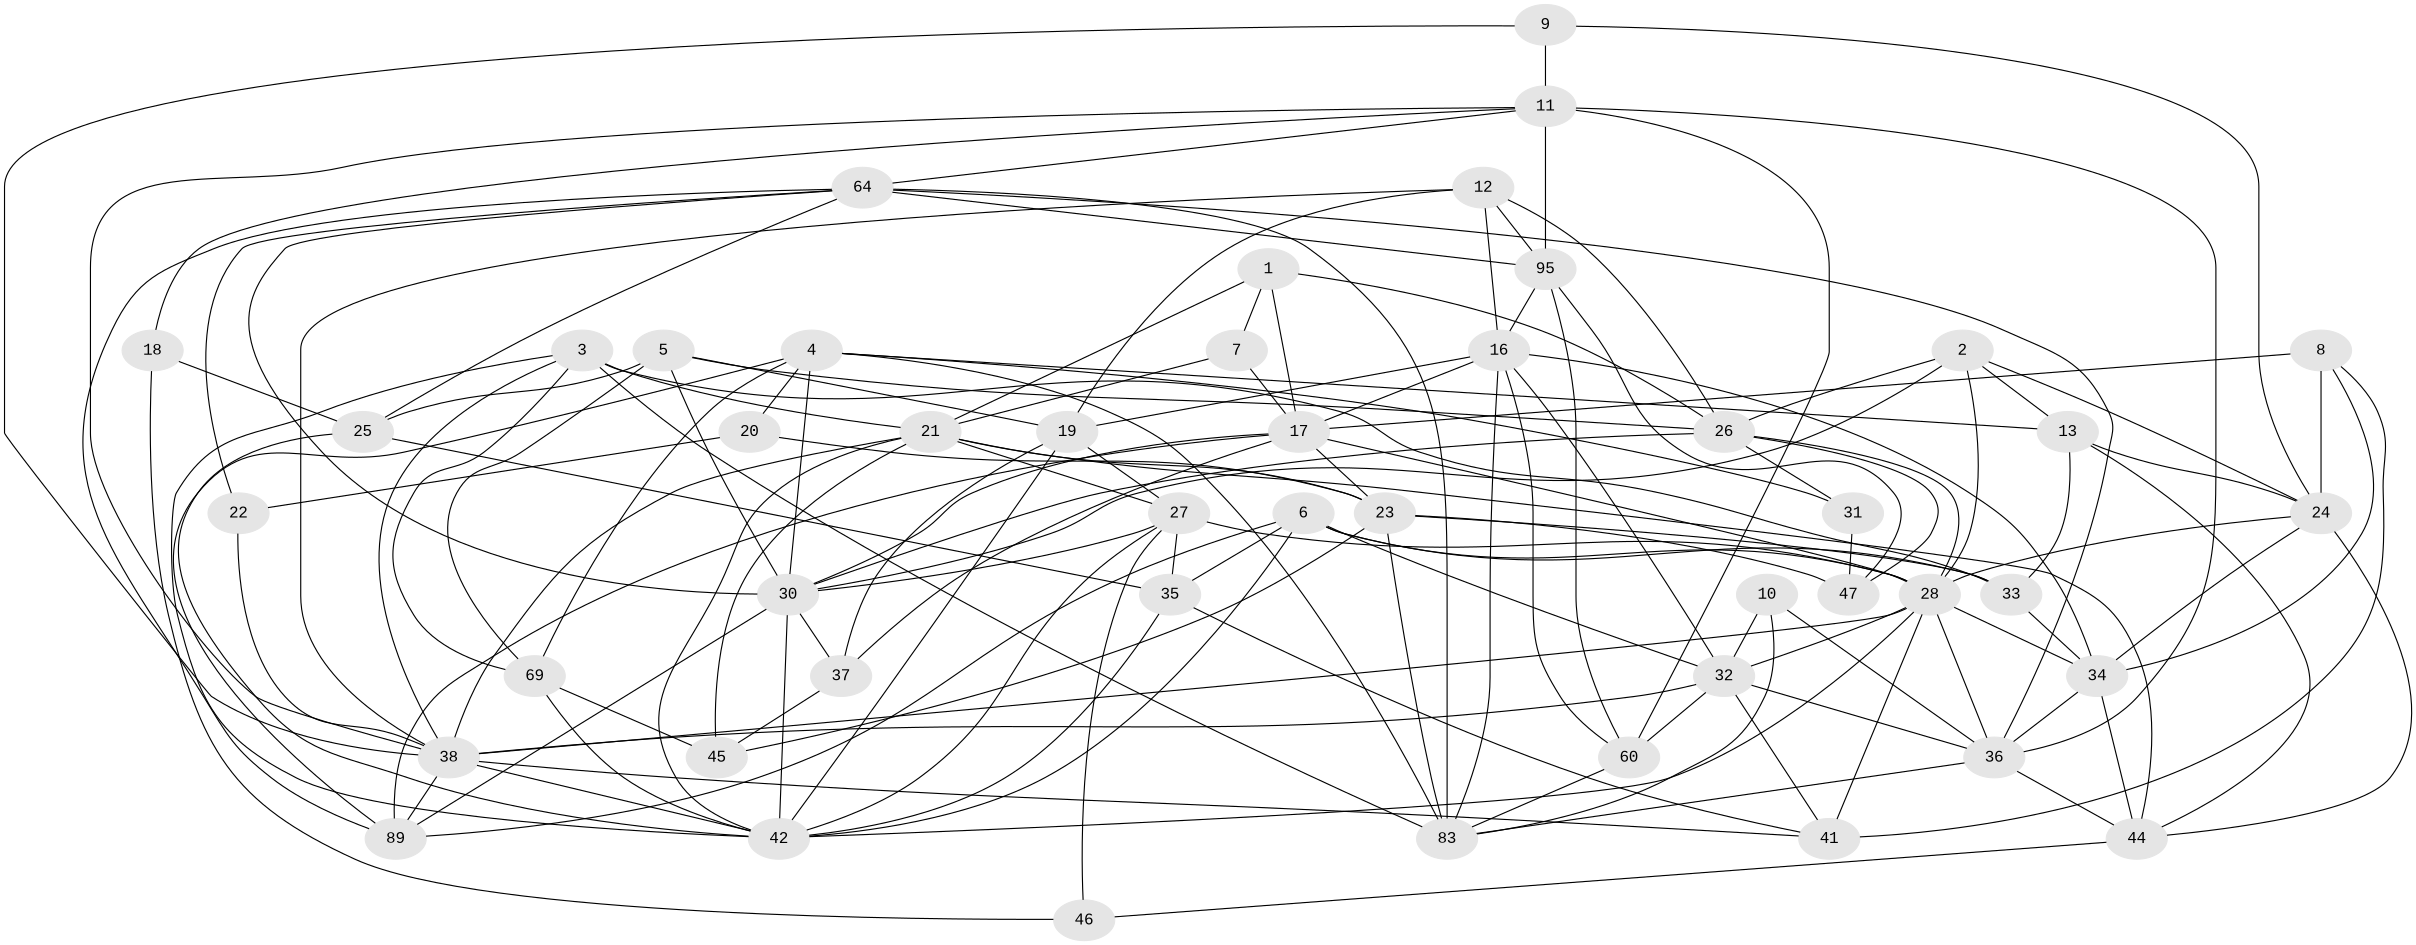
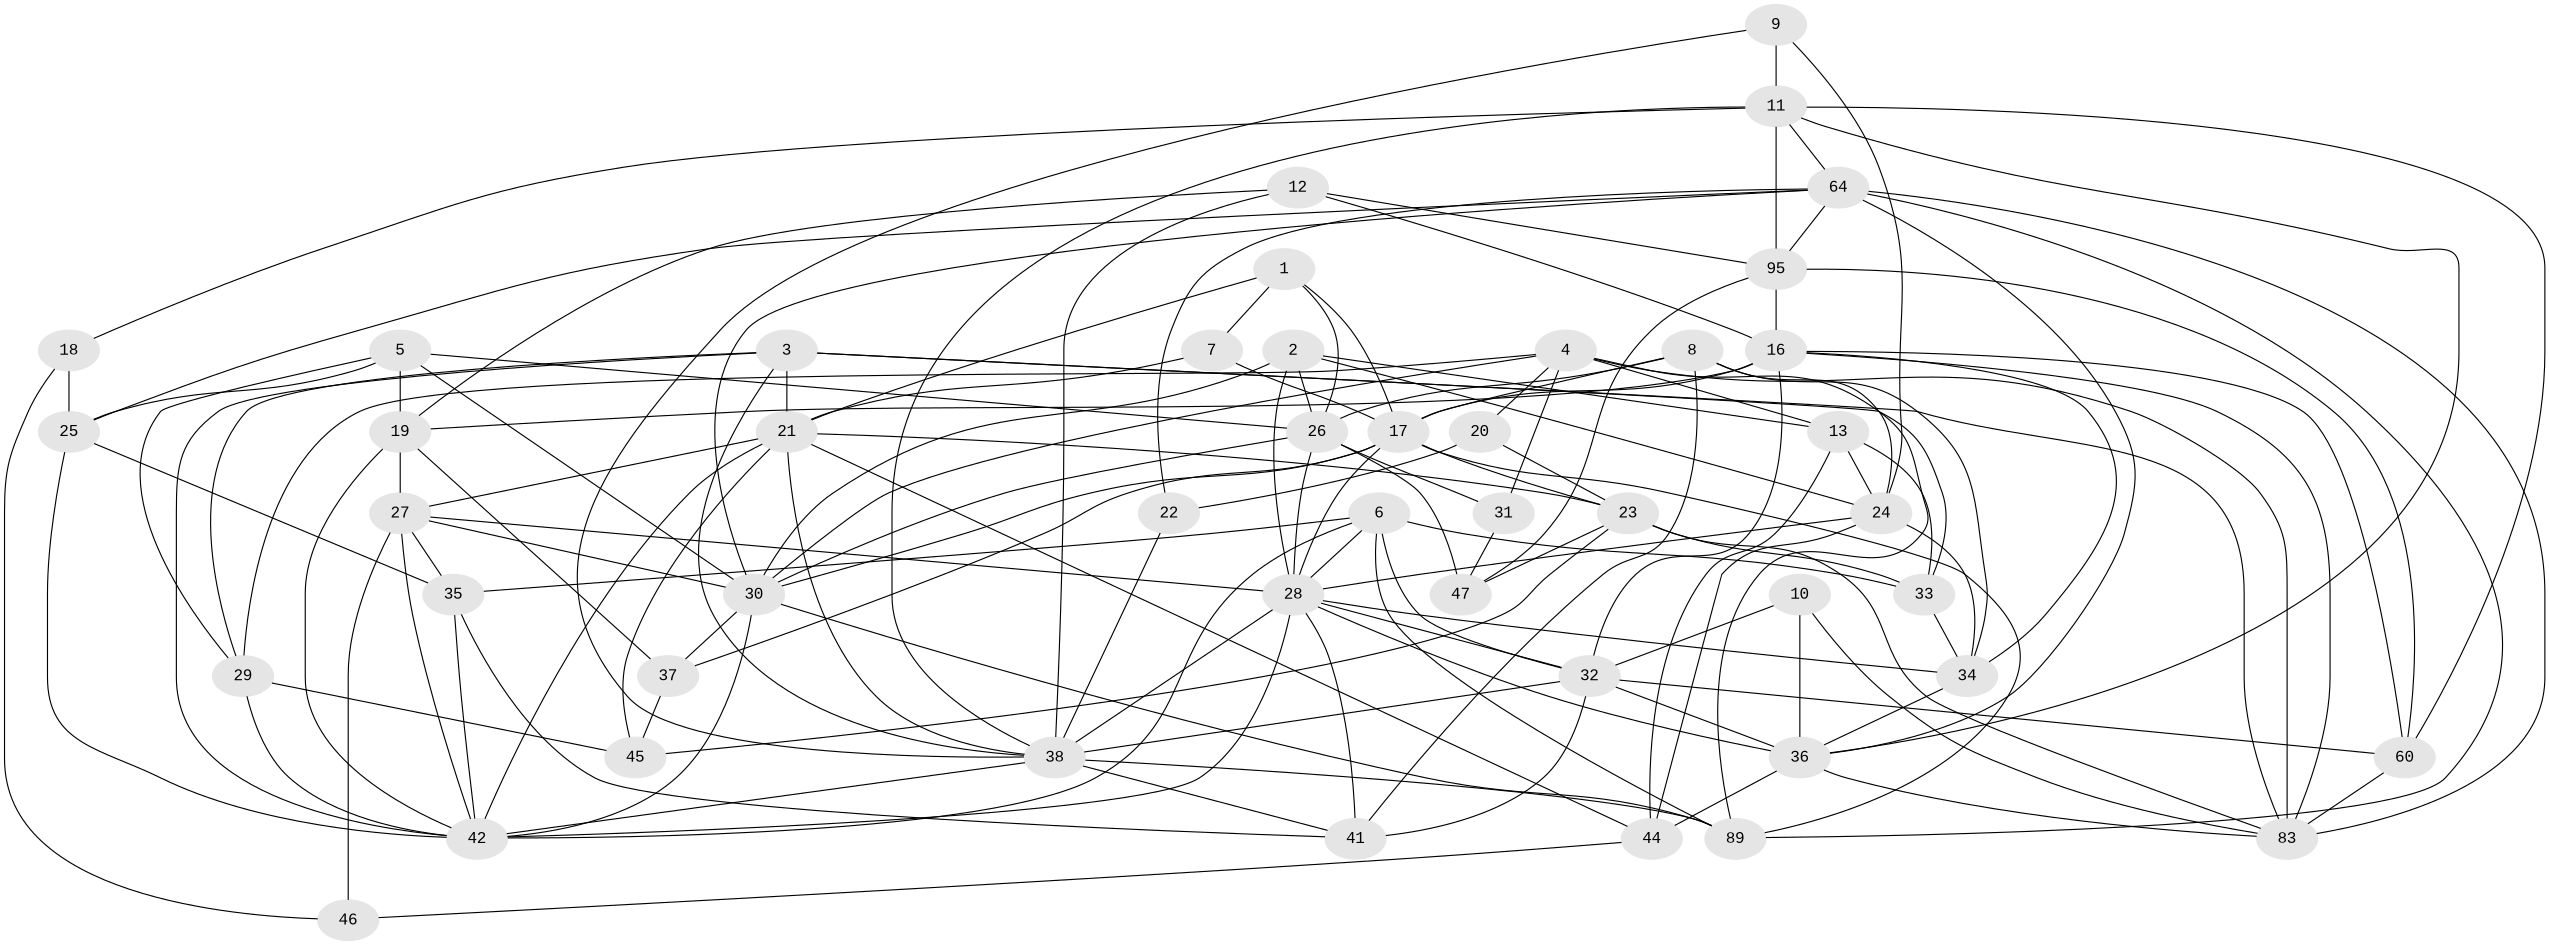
edge "12" -- "26": now "8" -- "26"
node "69": label "69" -> "29"
edge "34" -- "44": removed
